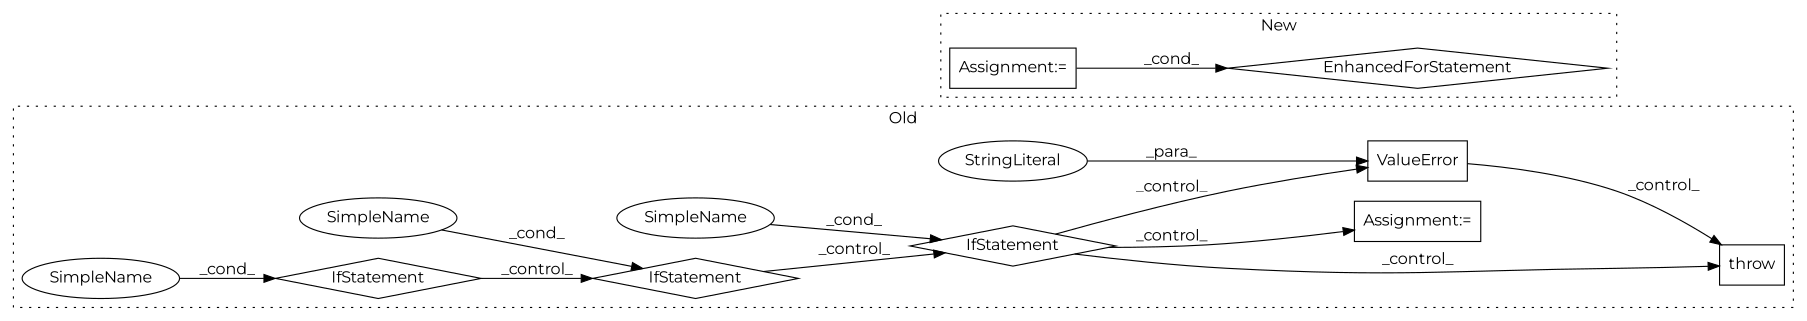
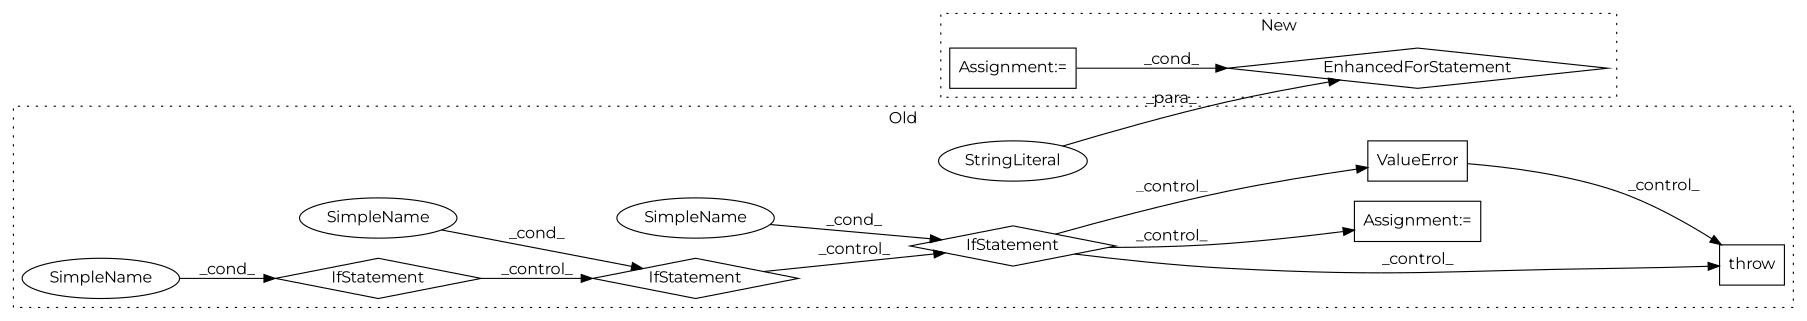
edge "StringLiteral" -> "ValueError": now "StringLiteral" -> "EnhancedForStatement"
